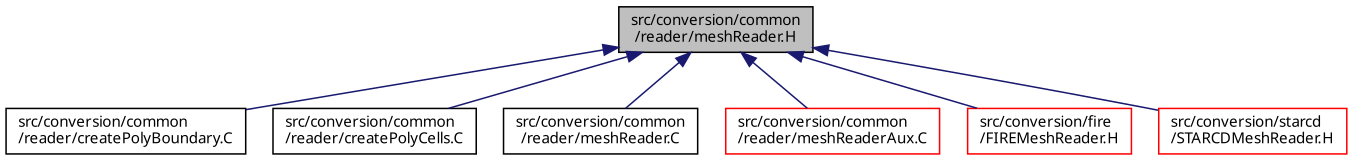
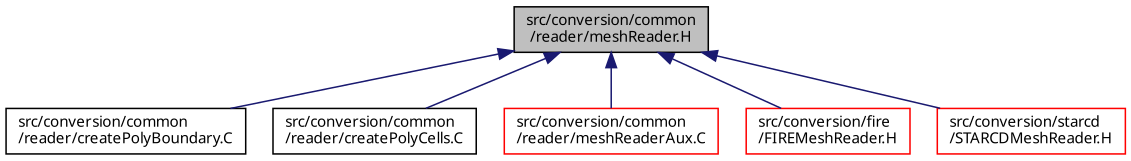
node "src/conversion/common /reader/meshReader.C": removed
